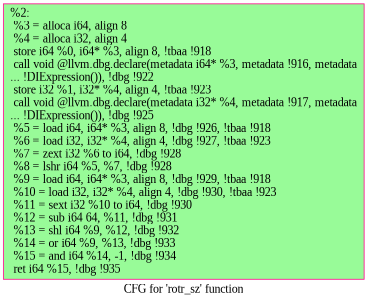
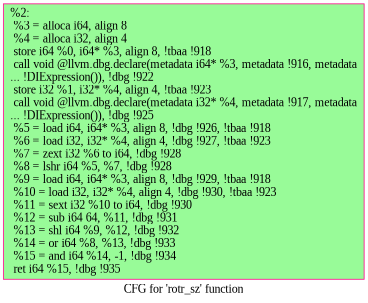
node "%2:": text "%14 = or i64 %9, %13, !dbg !933" -> "%14 = or i64 %8, %13, !dbg !933"
